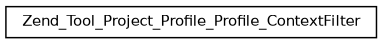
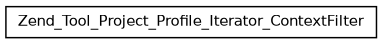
node "Zend_Tool_Project_Profile_Profile_ContextFilter": label "Zend_Tool_Project_Profile_Profile_ContextFilter" -> "Zend_Tool_Project_Profile_Iterator_ContextFilter"
